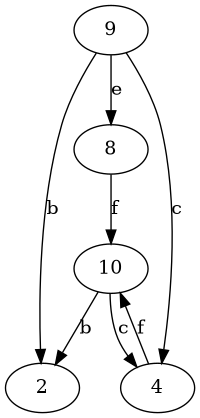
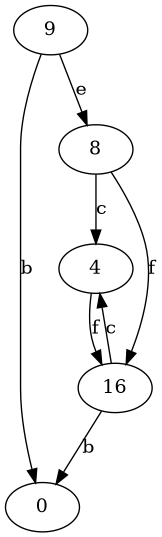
edge "9" -> "4": now "8" -> "4"
node "10": label "10" -> "16"
node "2": label "2" -> "0"
